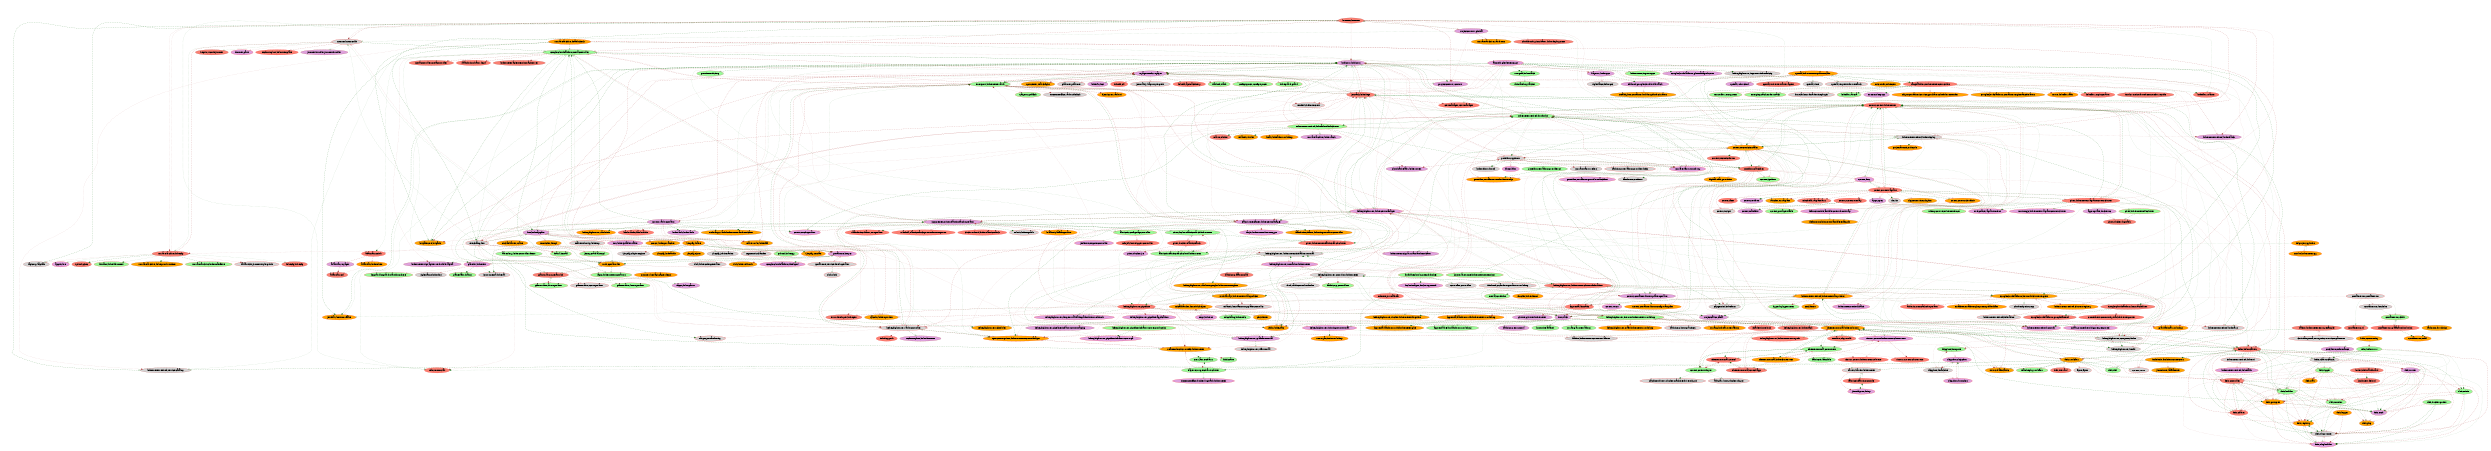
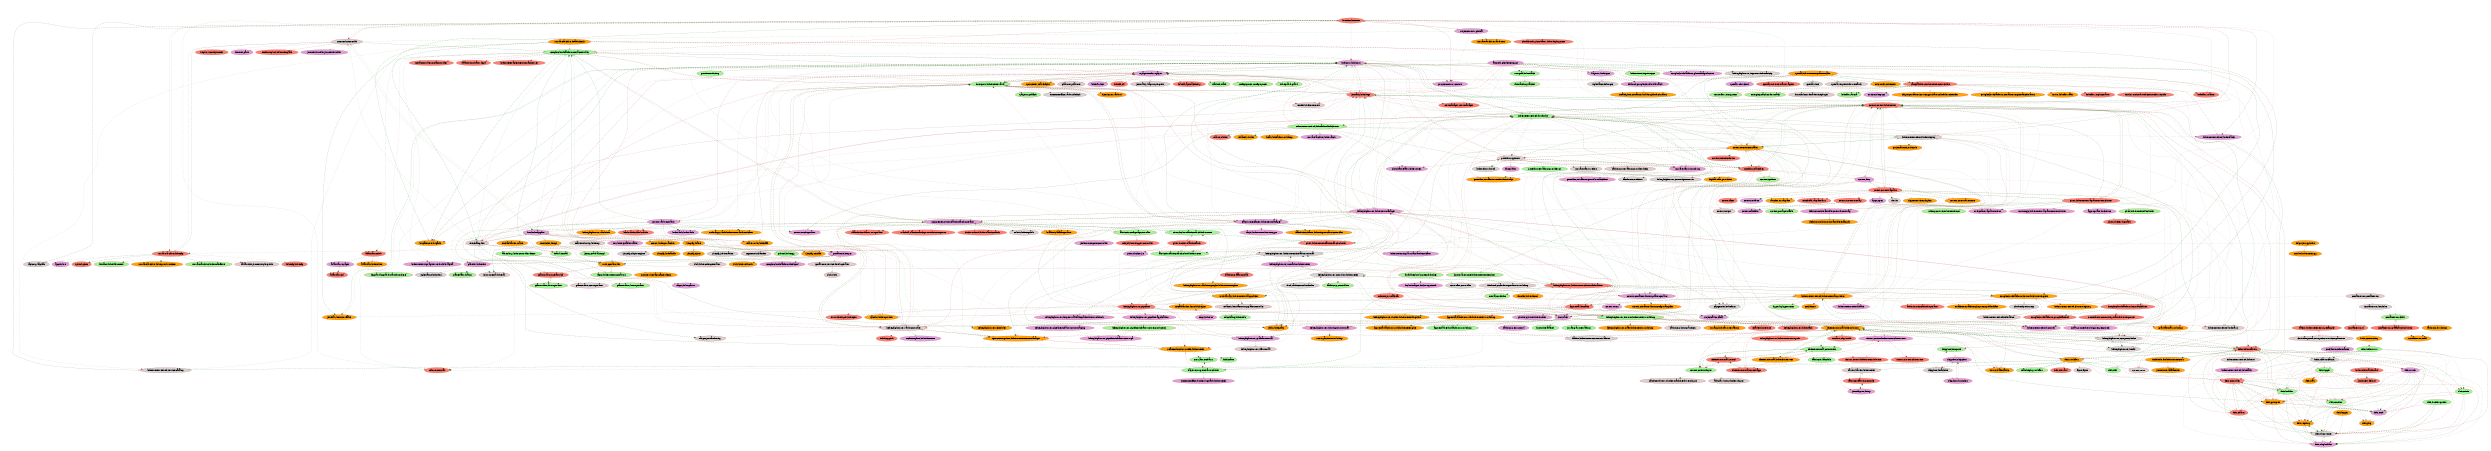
node "kelseyhightower/coreos-ipxe-server": added
node "coreos/coreos-cloudinit": label "coreos/coreos-cloudinit" -> "coreos/coreos-awesome"
node "gini/dexter": removed
